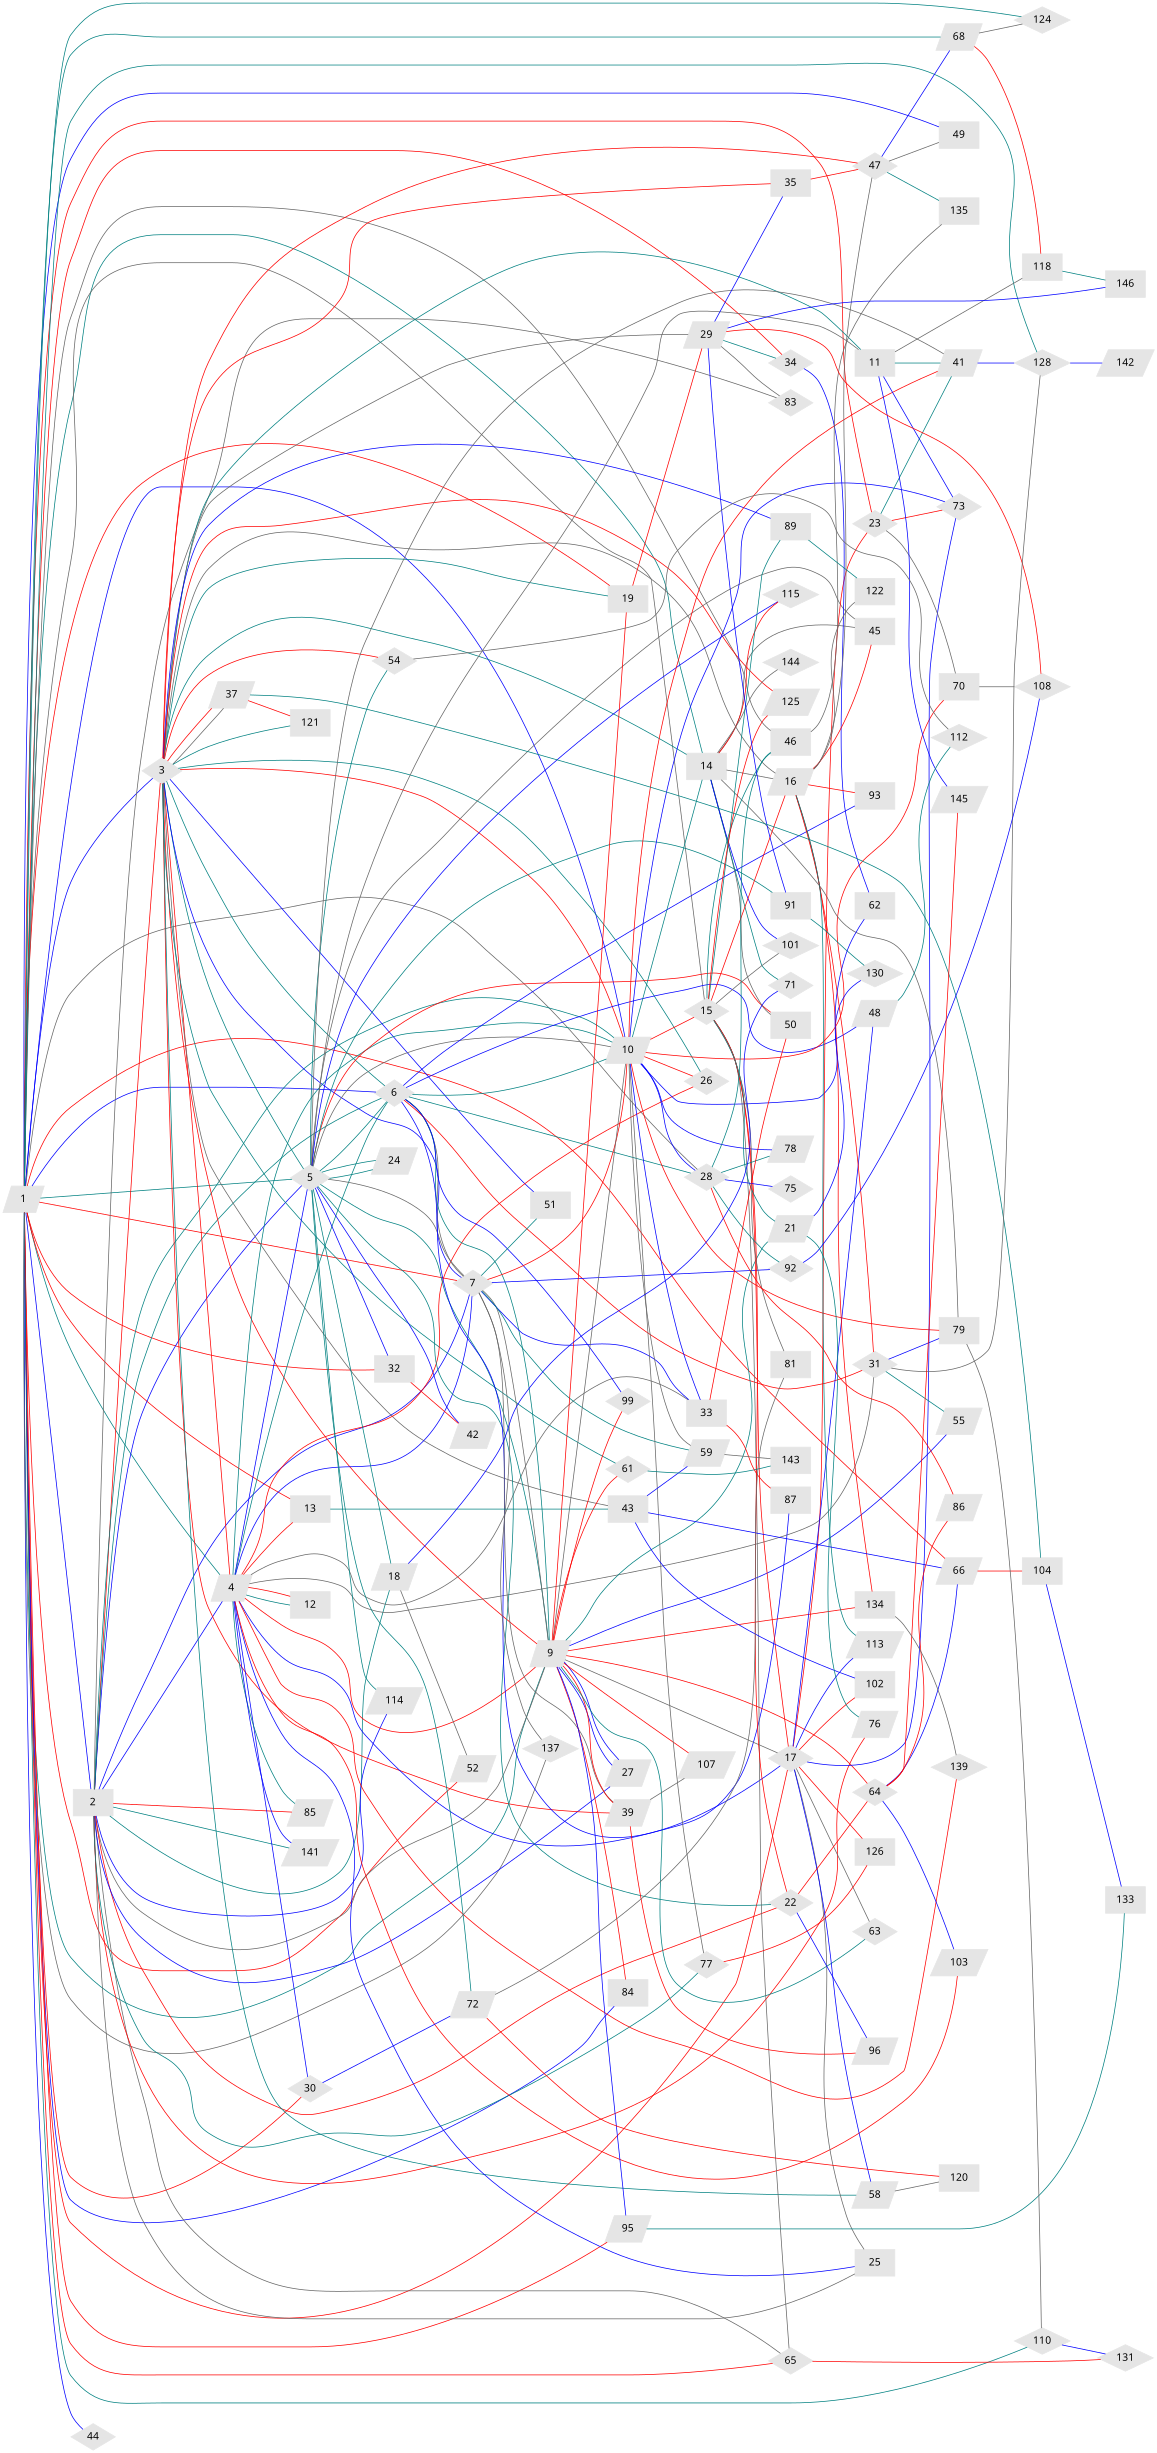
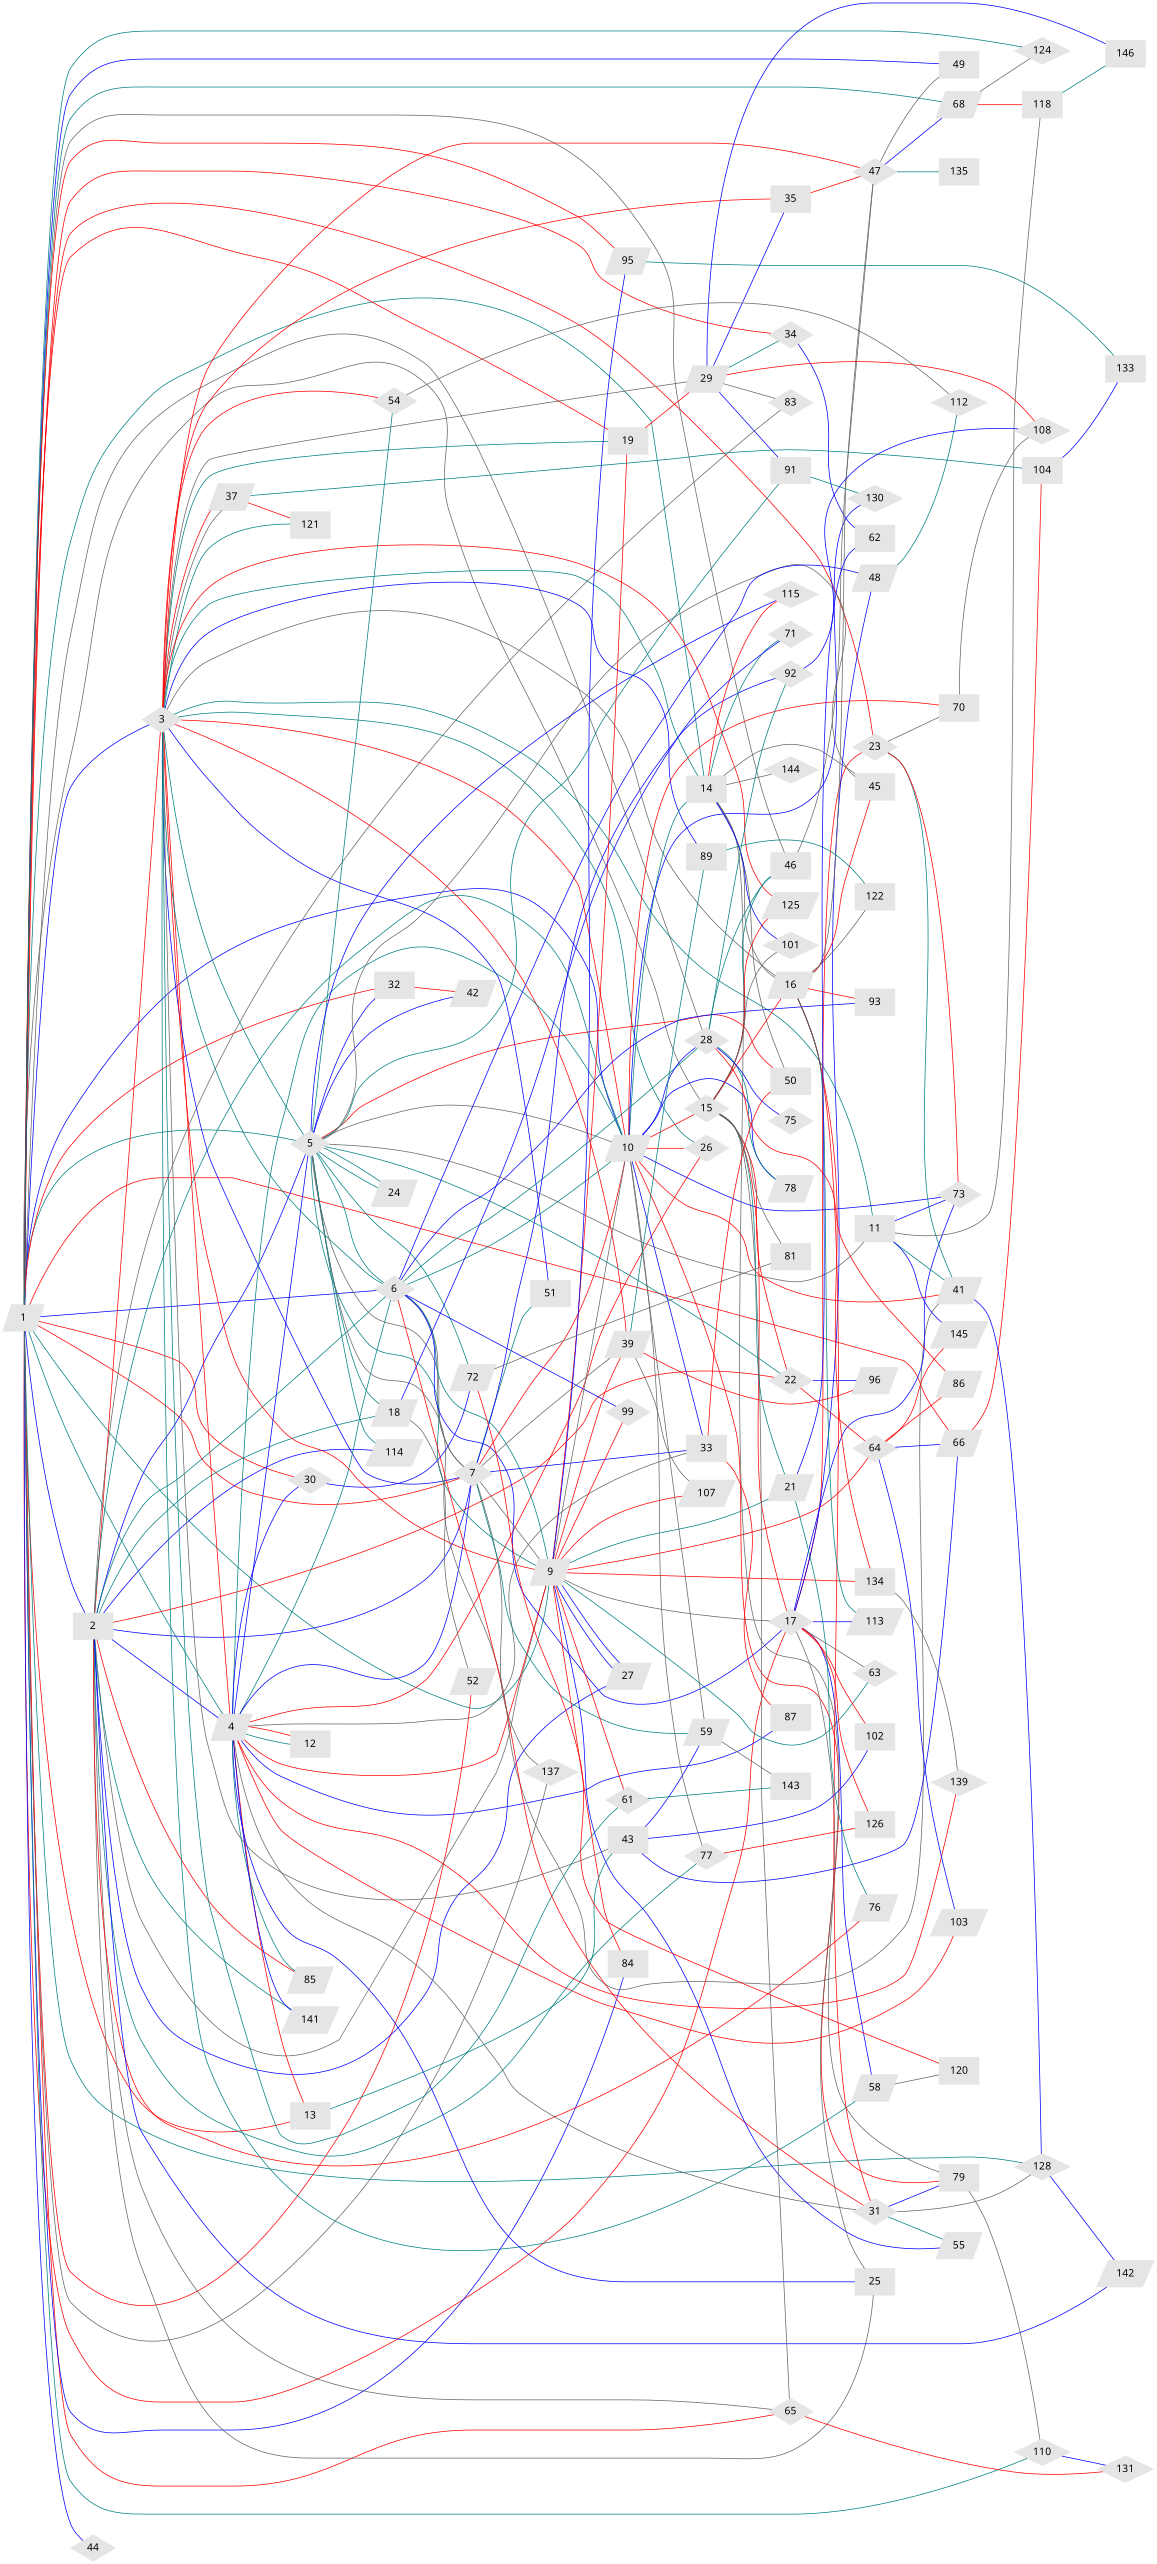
edge "135" -- "46": now "47" -- "46"
edge "89" -- "15": now "89" -- "39"
edge "2" -- "142": added
